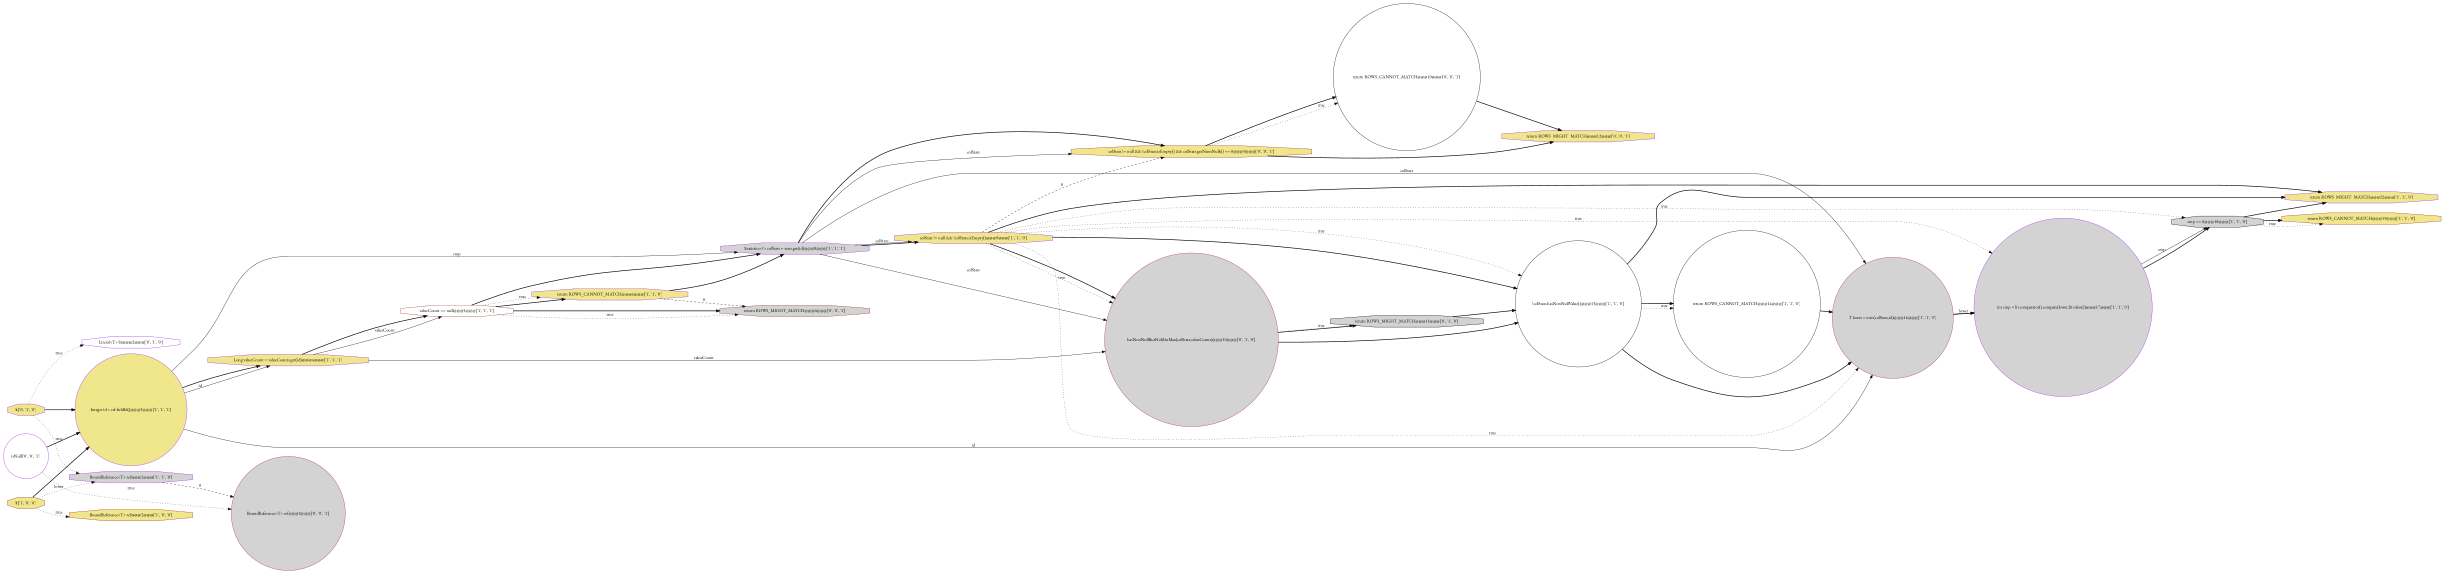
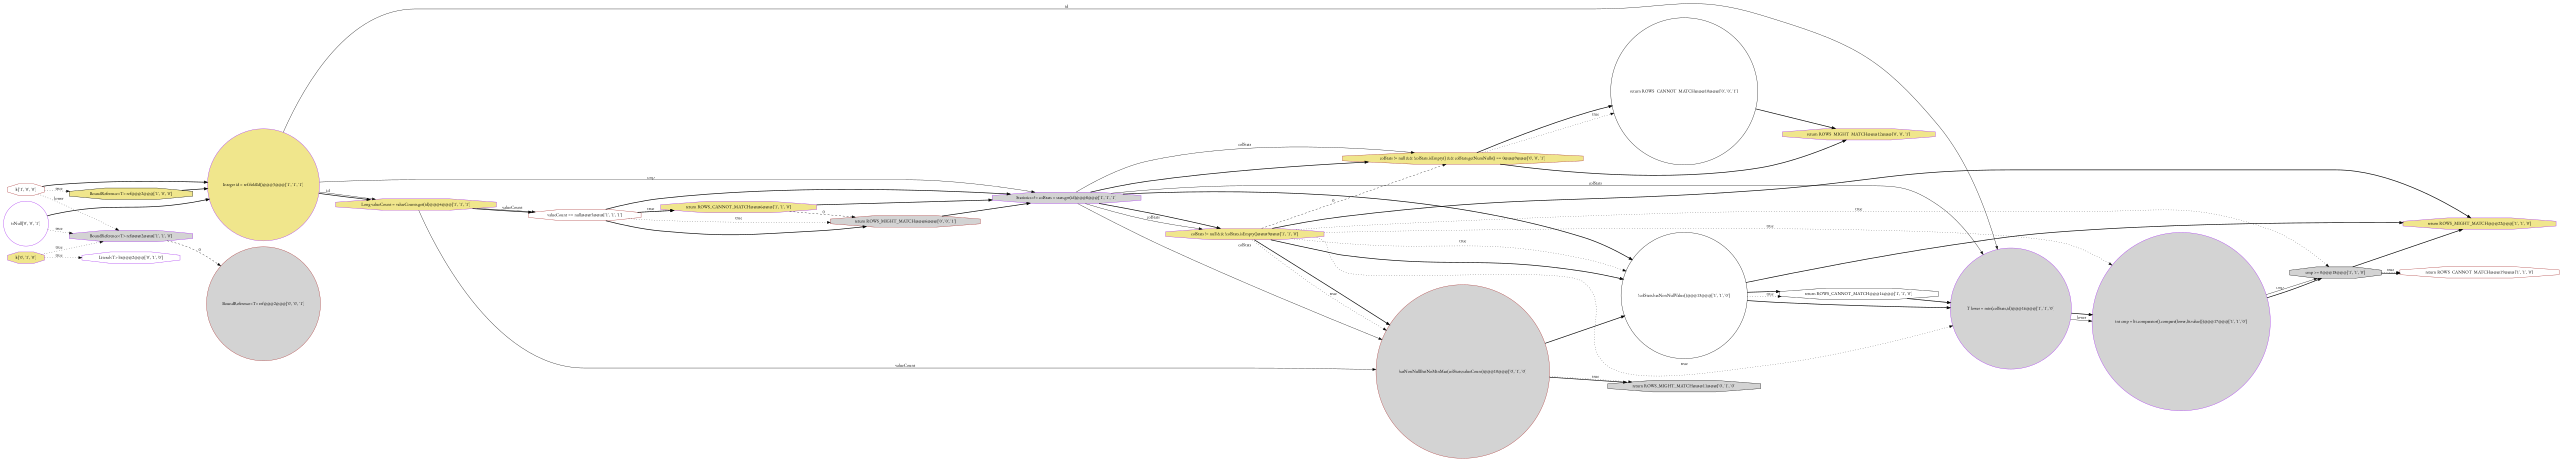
edge "return ROWS_MIGHT_MATCH@@@6@@@['0', '0', '1']" -> "Statistics<?> colStats = stats.get(id)@@@8@@@['1', '1', '1']": added
node "return ROWS_CANNOT_MATCH@@@19@@@['1', '1', '0']": fillcolor khaki -> white
node "return ROWS_CANNOT_MATCH@@@14@@@['1', '1', '0']": shape circle -> octagon
edge "return ROWS_MIGHT_MATCH@@@11@@@['0', '1', '0']" -> "!colStats.hasNonNullValue()@@@13@@@['1', '1', '0']": now "Statistics<?> colStats = stats.get(id)@@@8@@@['1', '1', '1']" -> "!colStats.hasNonNullValue()@@@13@@@['1', '1', '0']"
node "T lower = min(colStats,id)@@@16@@@['1', '1', '0']": color brown -> purple
edge "lt['0', '1', '0']" -> "Integer id = ref.fieldId()@@@3@@@['1', '1', '1']": now "BoundReference<T> ref@@@2@@@['1', '0', '0']" -> "Integer id = ref.fieldId()@@@3@@@['1', '1', '1']"
edge "isNull['0', '0', '1']" -> "BoundReference<T> ref@@@2@@@['0', '0', '1']": now "isNull['0', '0', '1']" -> "BoundReference<T> ref@@@2@@@['1', '1', '0']"
node "lt['1', '0', '0']": fillcolor khaki -> white
node "BoundReference<T> ref@@@2@@@['1', '0', '0']": color brown -> black
